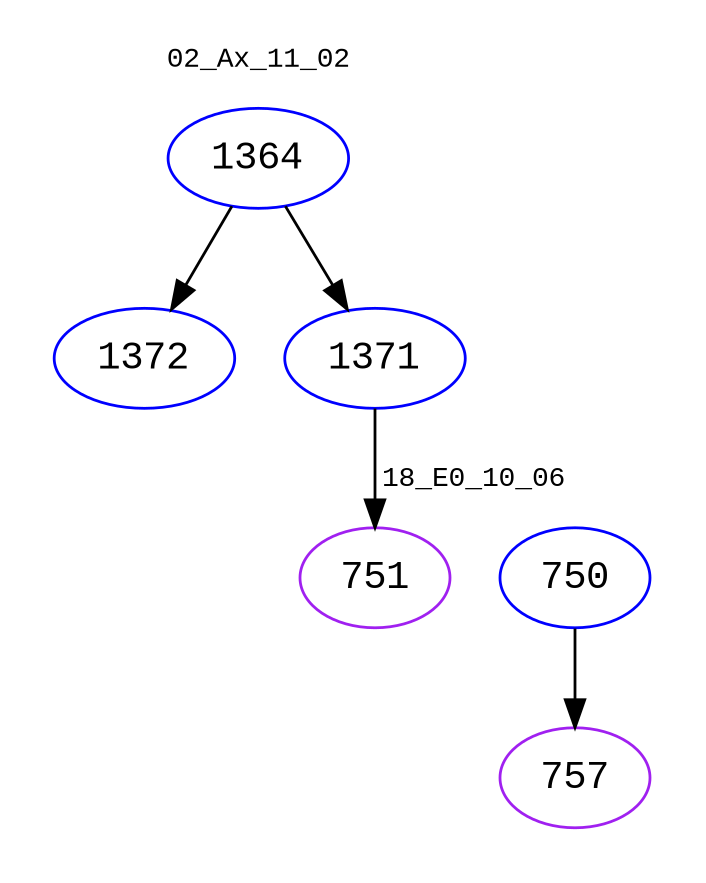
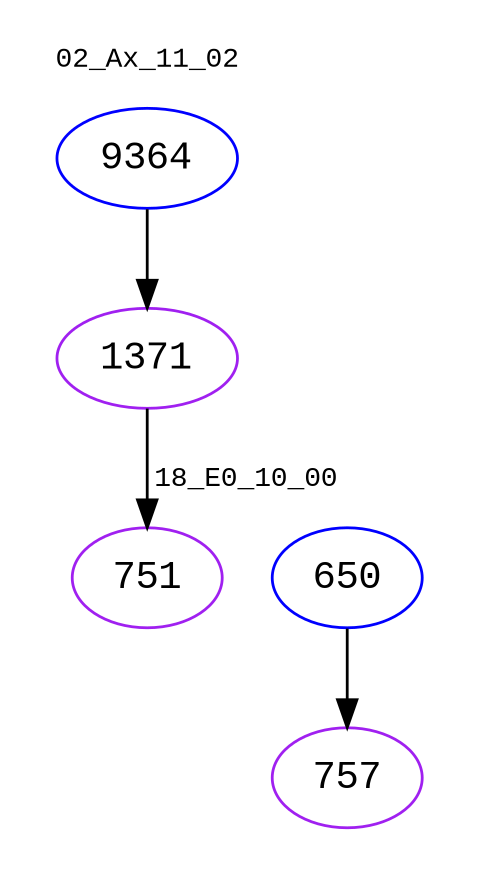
node "1364": label "1364" -> "9364"
node "1372": removed
node "1371": color blue -> purple
cluster "18_E0_10_06": label "18_E0_10_06" -> "18_E0_10_00"
node "750": label "750" -> "650"
